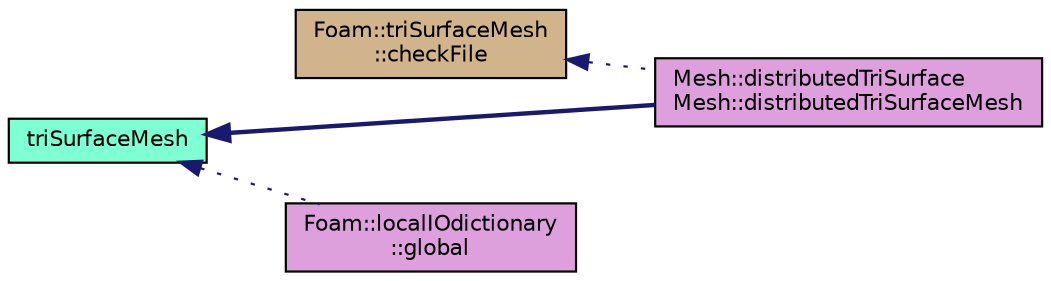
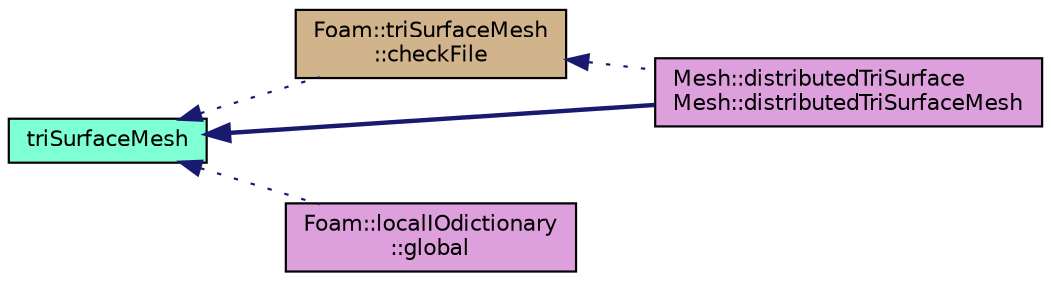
edge "Foam::triSurfaceMesh ::checkFile" -> "triSurfaceMesh": added
